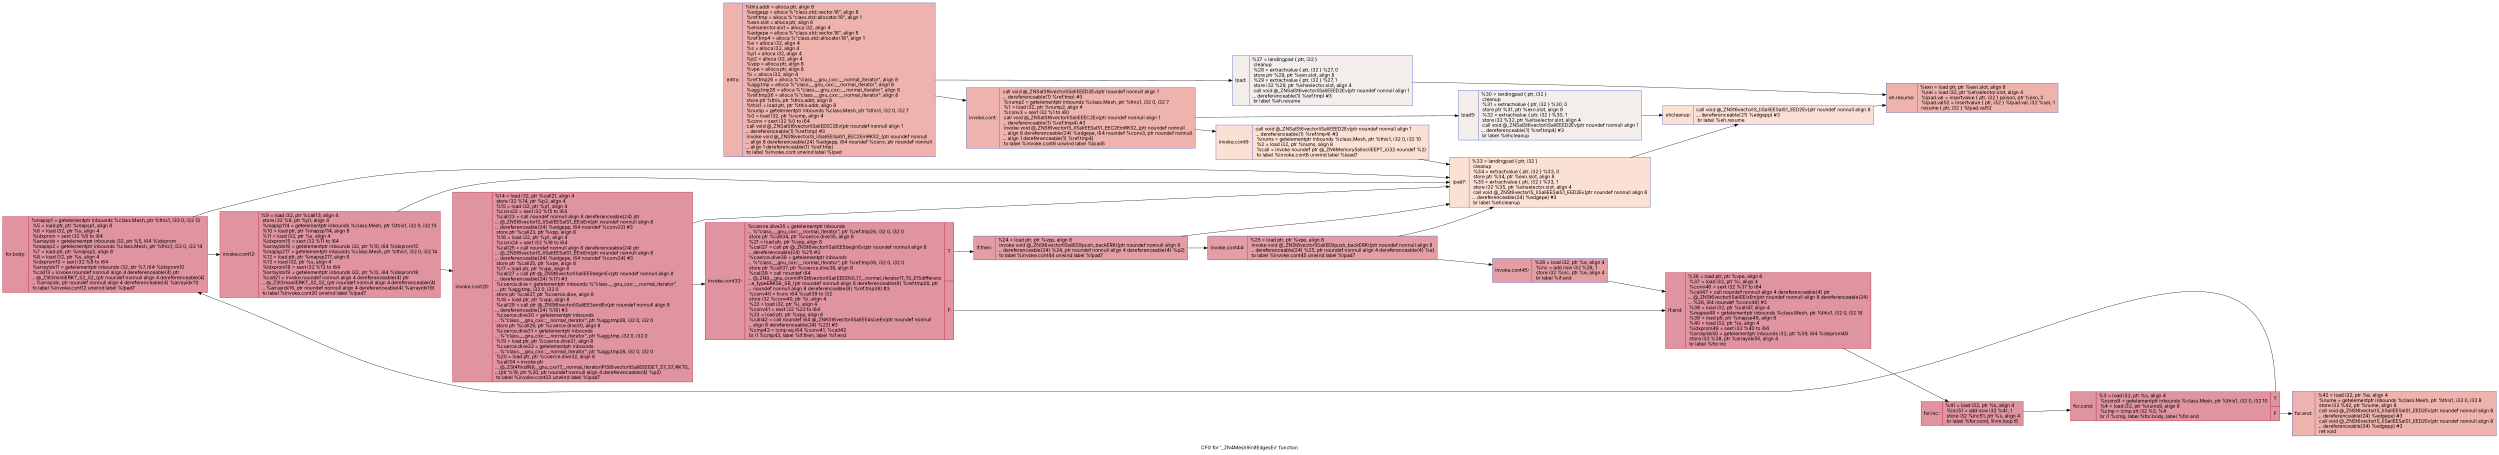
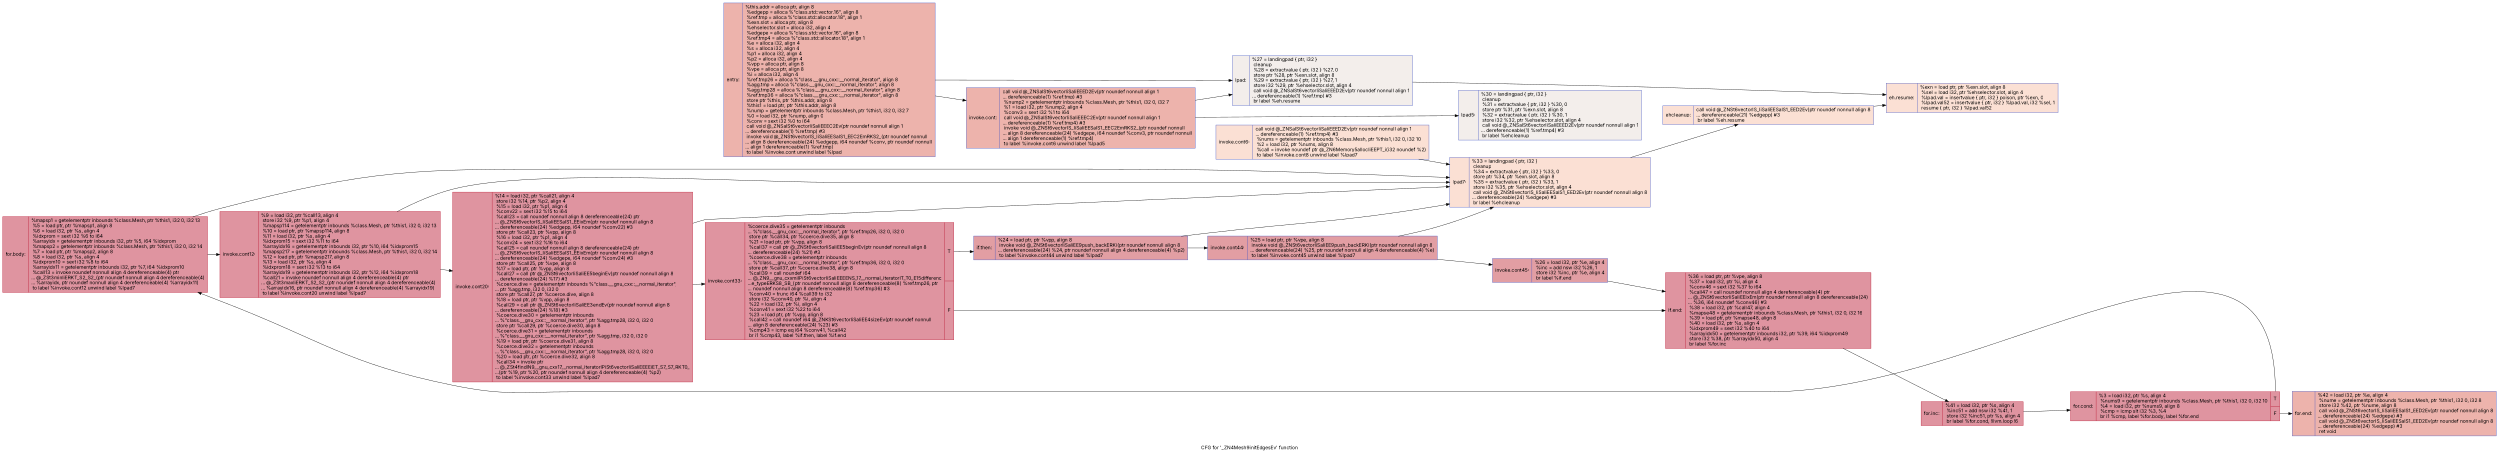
node "eh.resume:": fillcolor #d6524470 -> #f7b99e70
node "invoke.cont:": text "%conv3 = sext i32 %1 to i60" -> "%conv3 = sext i32 %1 to i64"
edge "lpad5:" -> "ehcleanup:": removed
node "entry:": text "%0 = load i32, ptr %nump, align 4" -> "%0 = load i32, ptr %nump, align 0"
edge "invoke.cont:" -> "invoke.cont6:": now "invoke.cont:" -> "lpad:"
